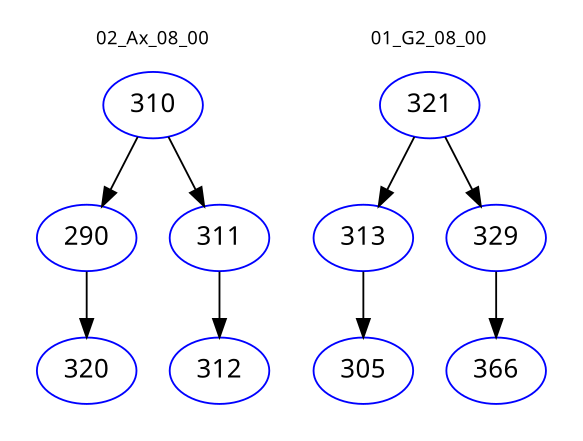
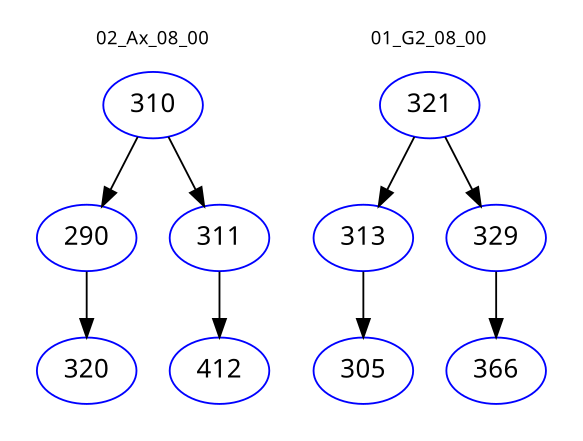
node "312": label "312" -> "412"
